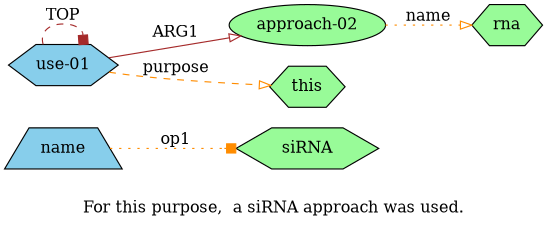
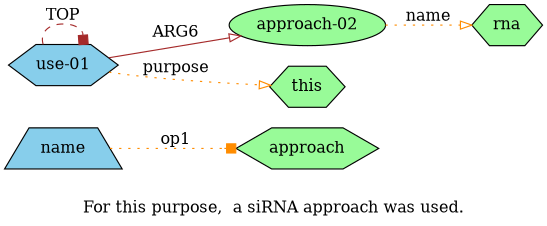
edge "use-01" -> "approach-02": label "ARG1" -> "ARG6"
edge "use-01" -> "this": style dashed -> dotted
node "siRNA": label "siRNA" -> "approach"
